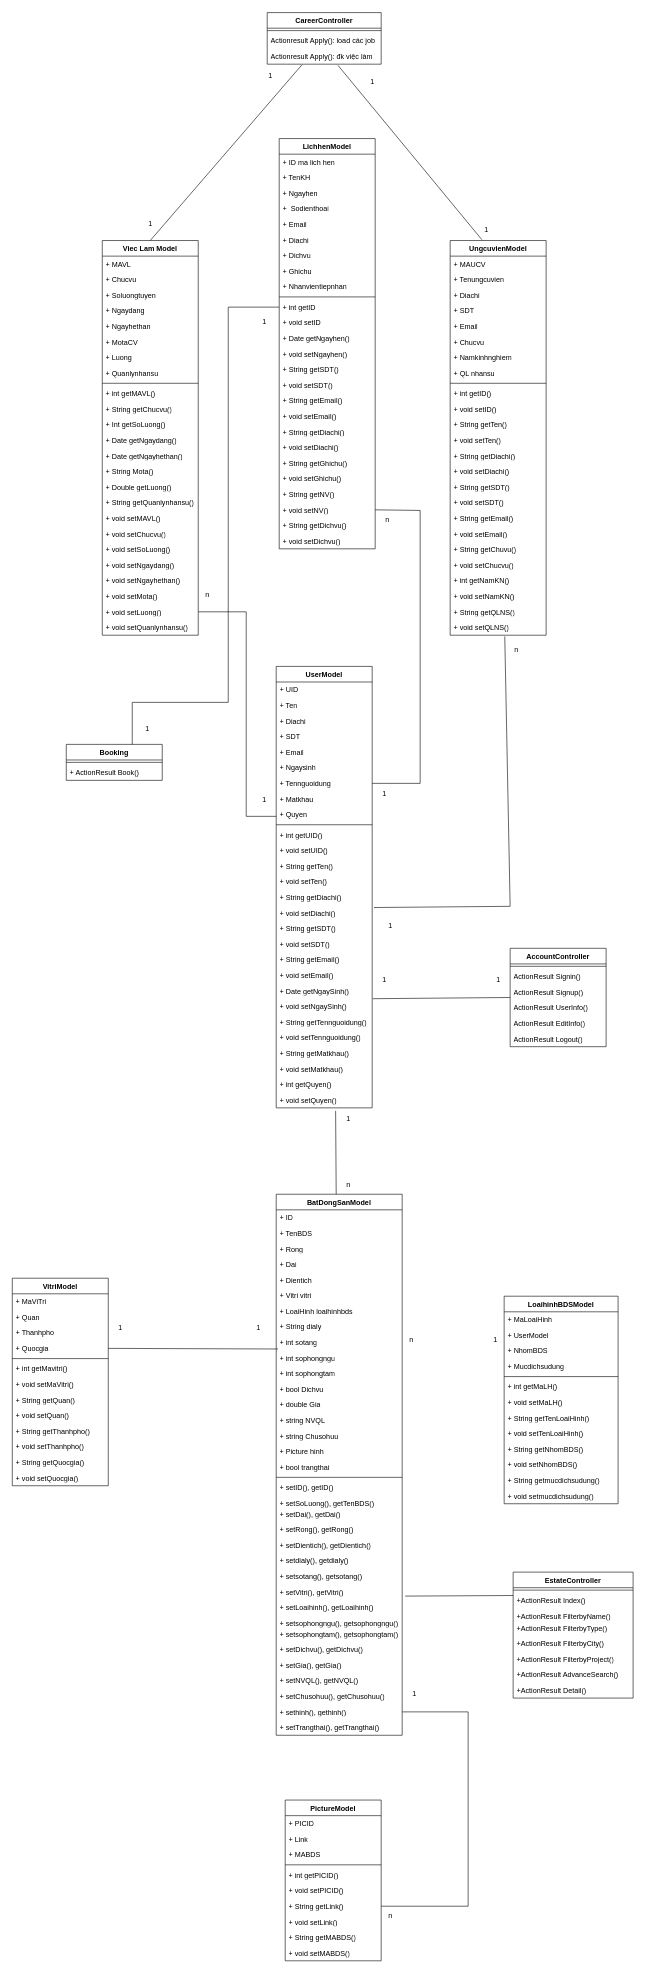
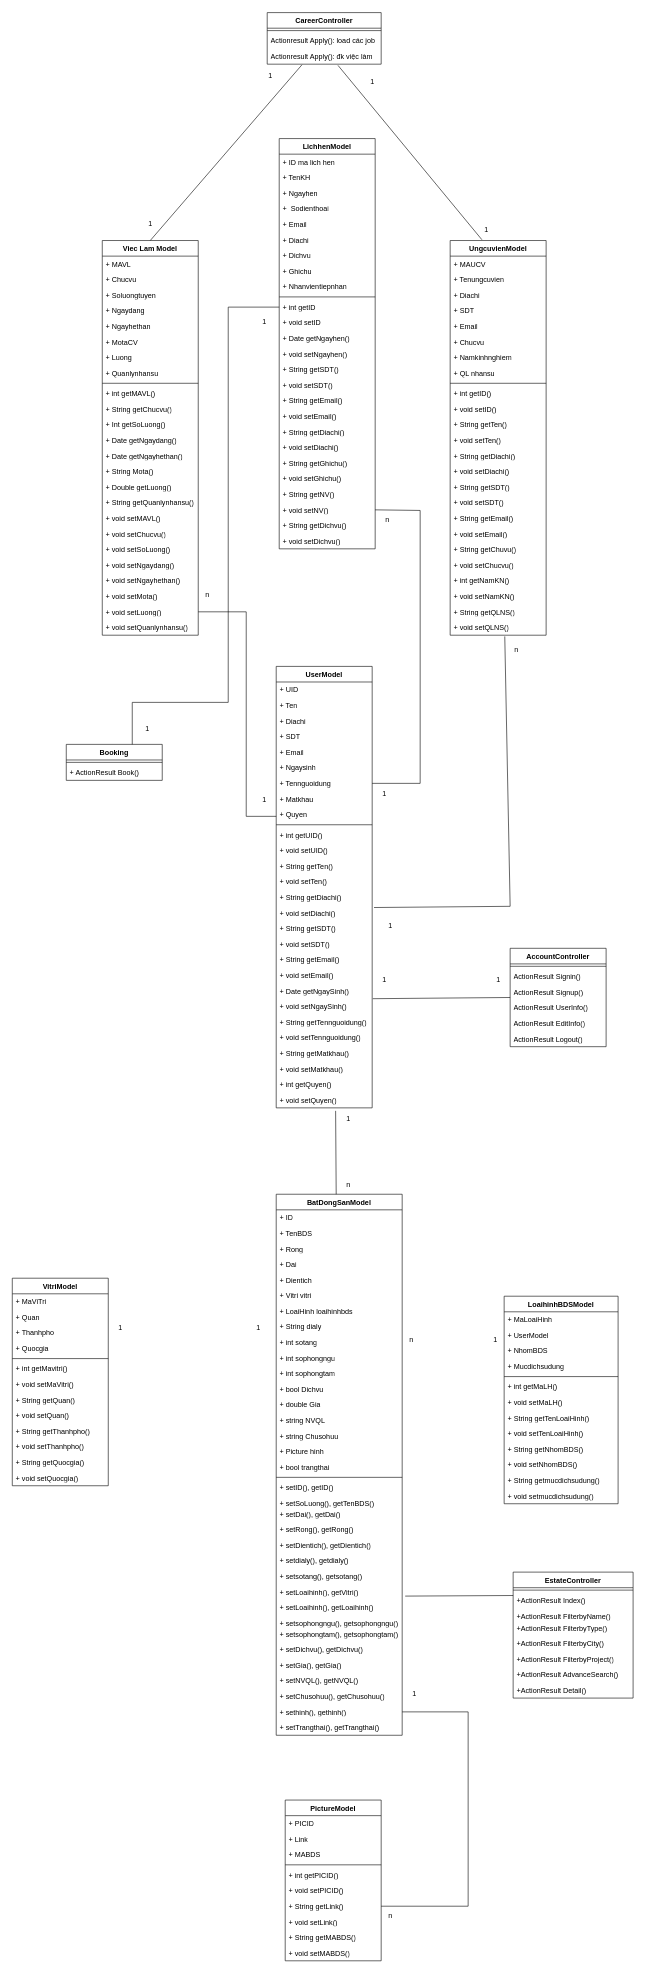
edge "+ int sotang" -- "+ Quocgia": removed
node "+ setVitri(), getVitri()": label "+ setVitri(), getVitri()" -> "+ setLoaihinh(), getVitri()"
